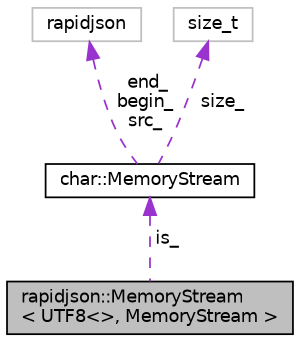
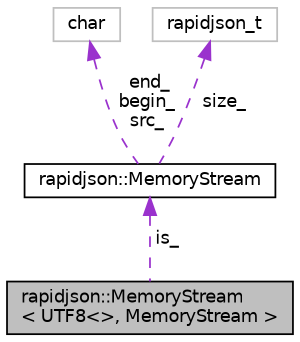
node "rapidjson": label "rapidjson" -> "char"
node "size_t": label "size_t" -> "rapidjson_t"
node "char::MemoryStream": label "char::MemoryStream" -> "rapidjson::MemoryStream"
